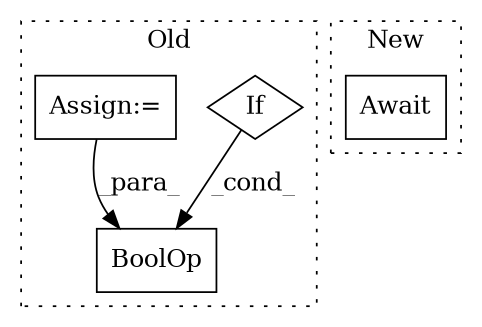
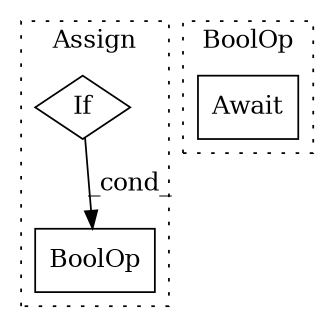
cluster "Old": label "Old" -> "Assign"
cluster "New": label "New" -> "BoolOp"
node "Assign:=": removed
